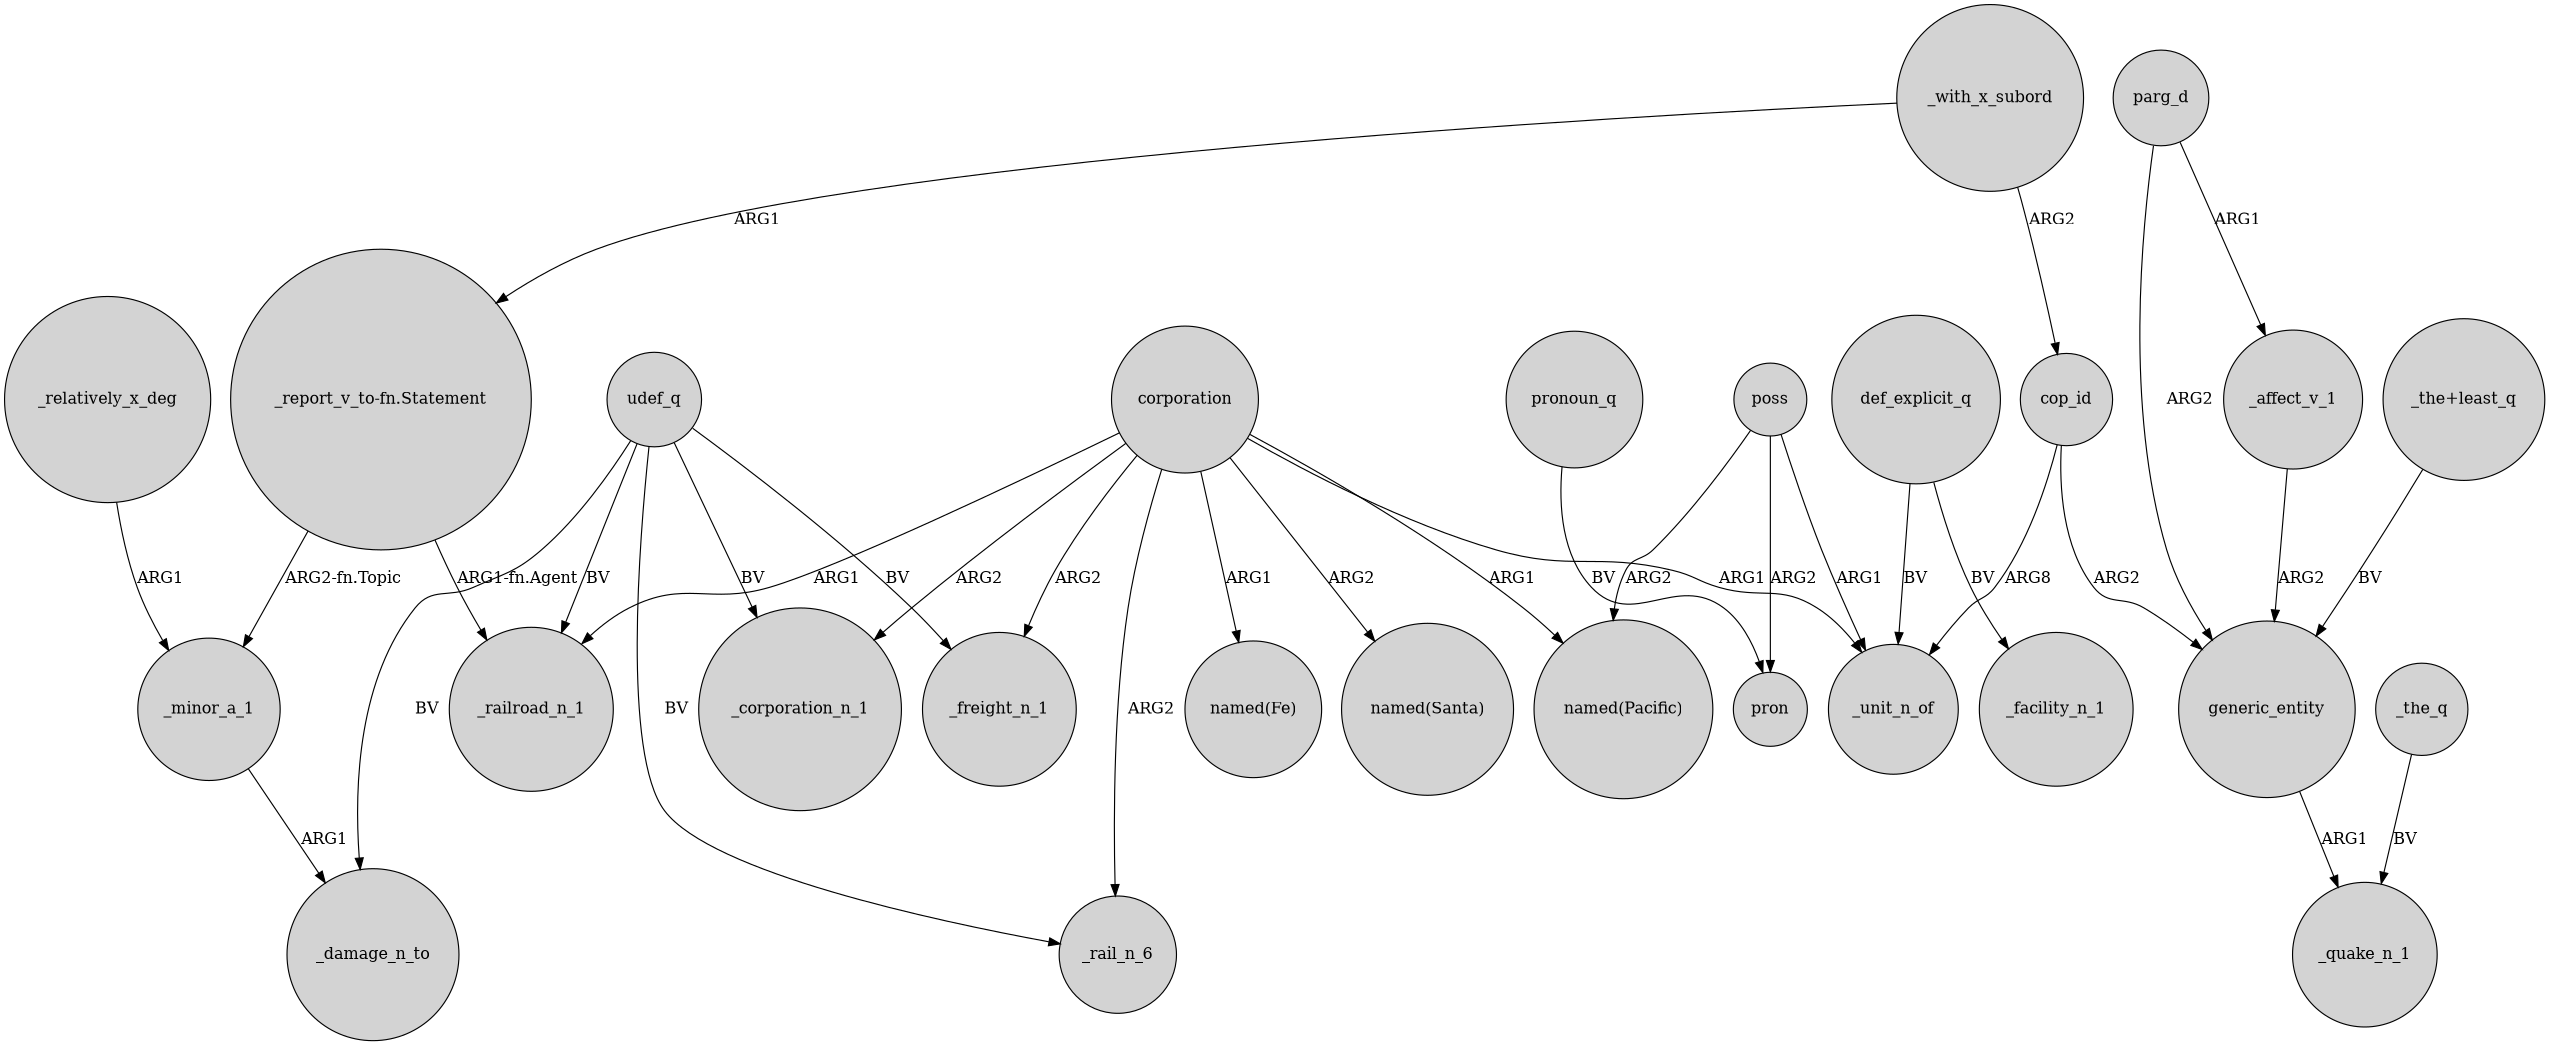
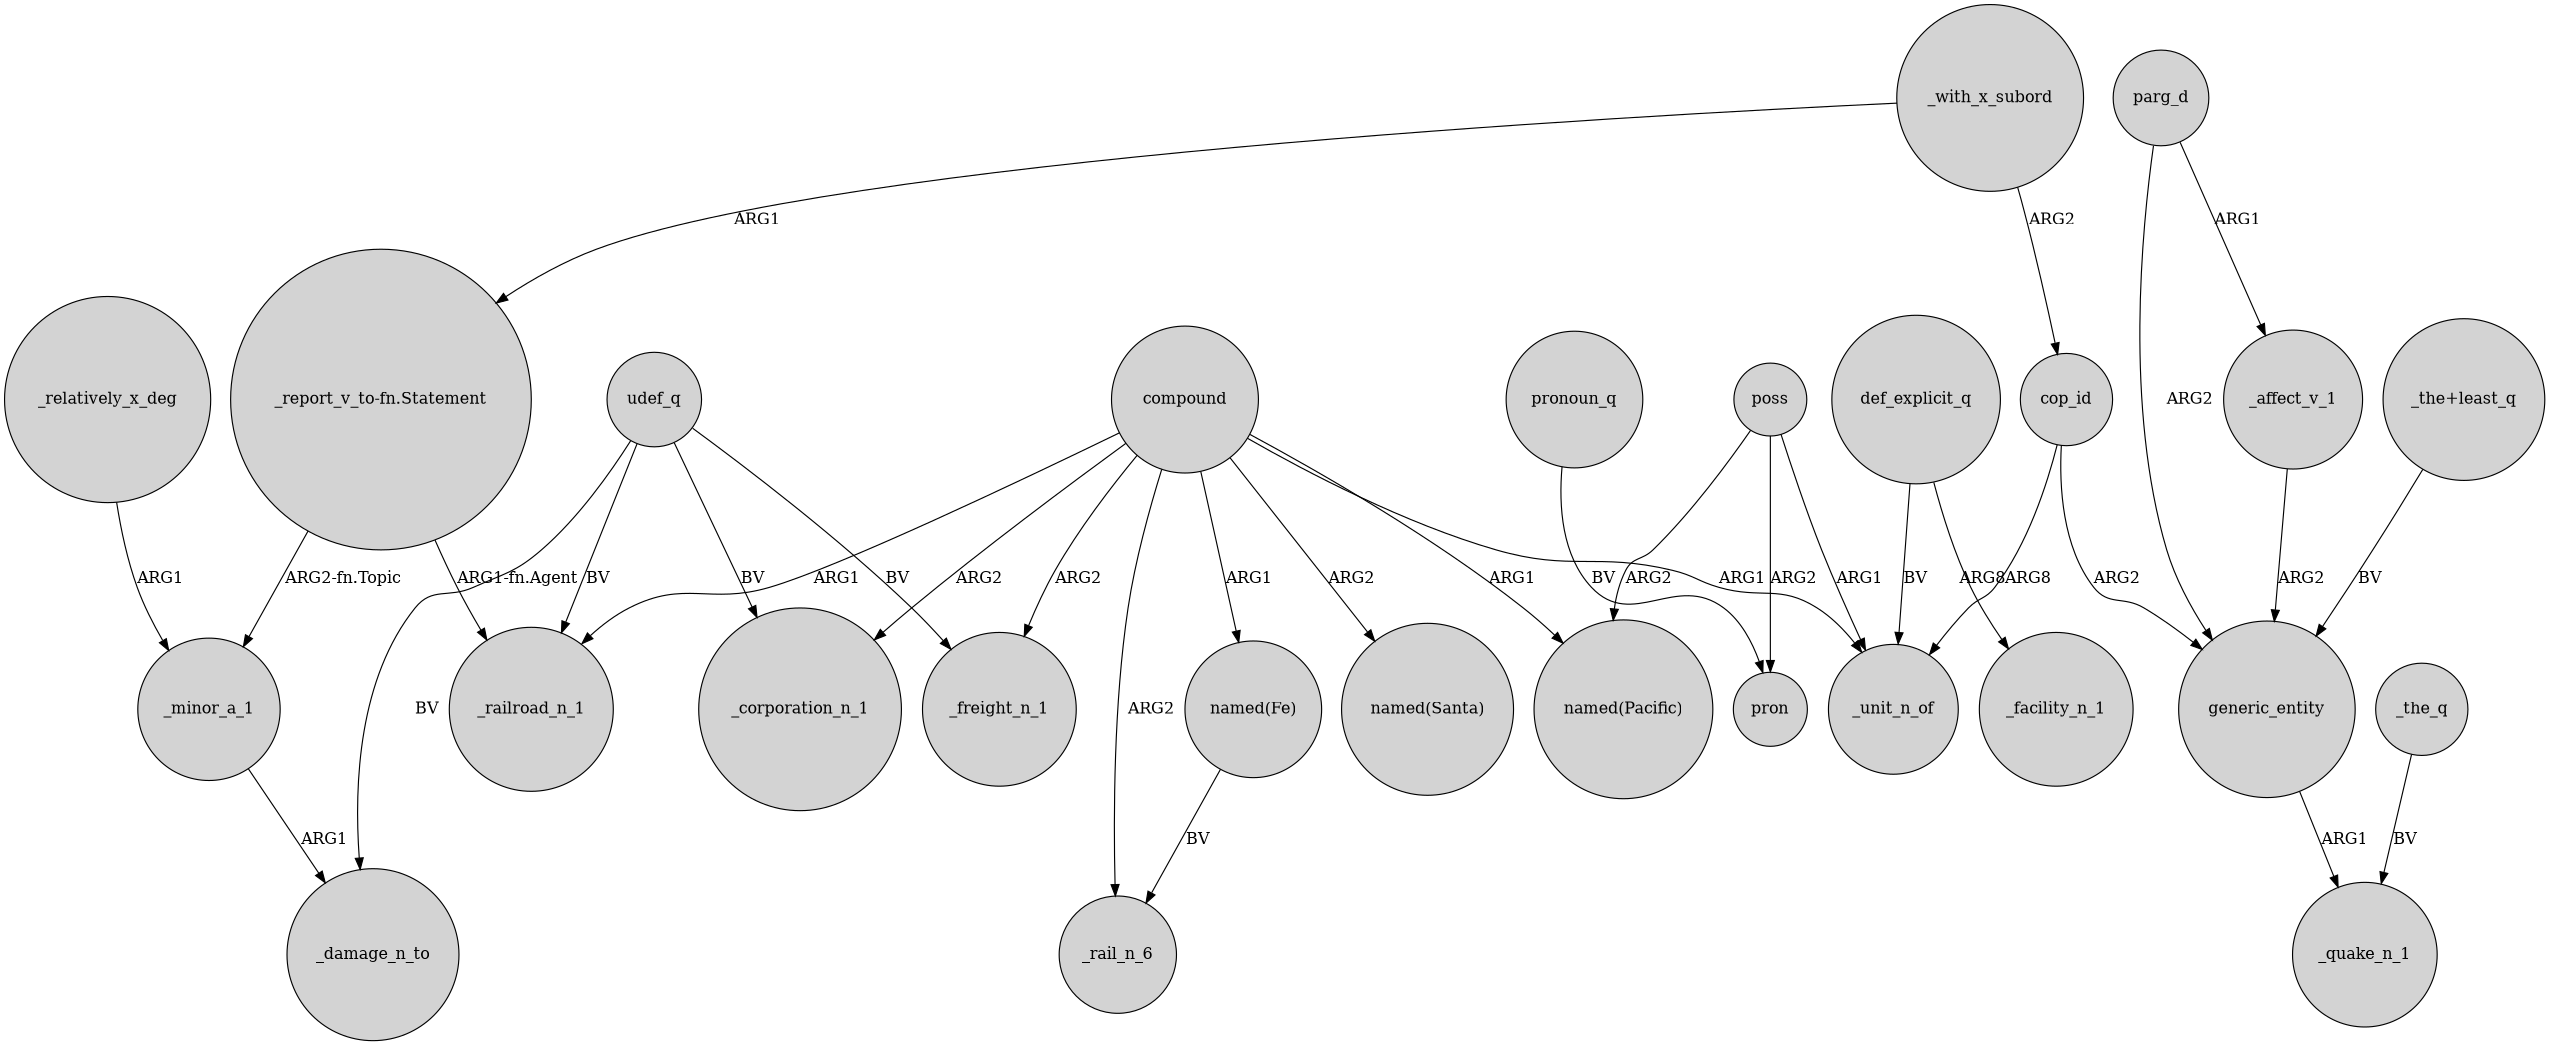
node "corporation": label "corporation" -> "compound"
edge "def_explicit_q" -> "_facility_n_1": label "BV" -> "ARG8"
edge "udef_q" -> "_rail_n_6": now "named(Fe)" -> "_rail_n_6"
